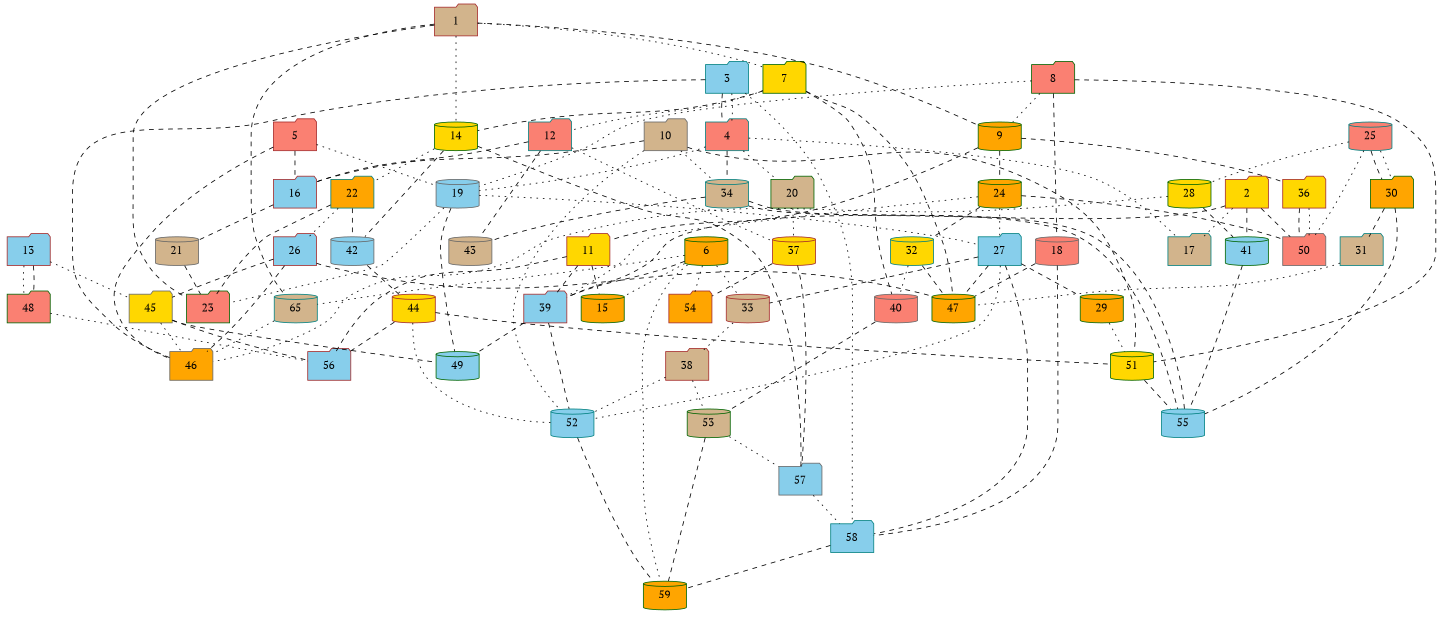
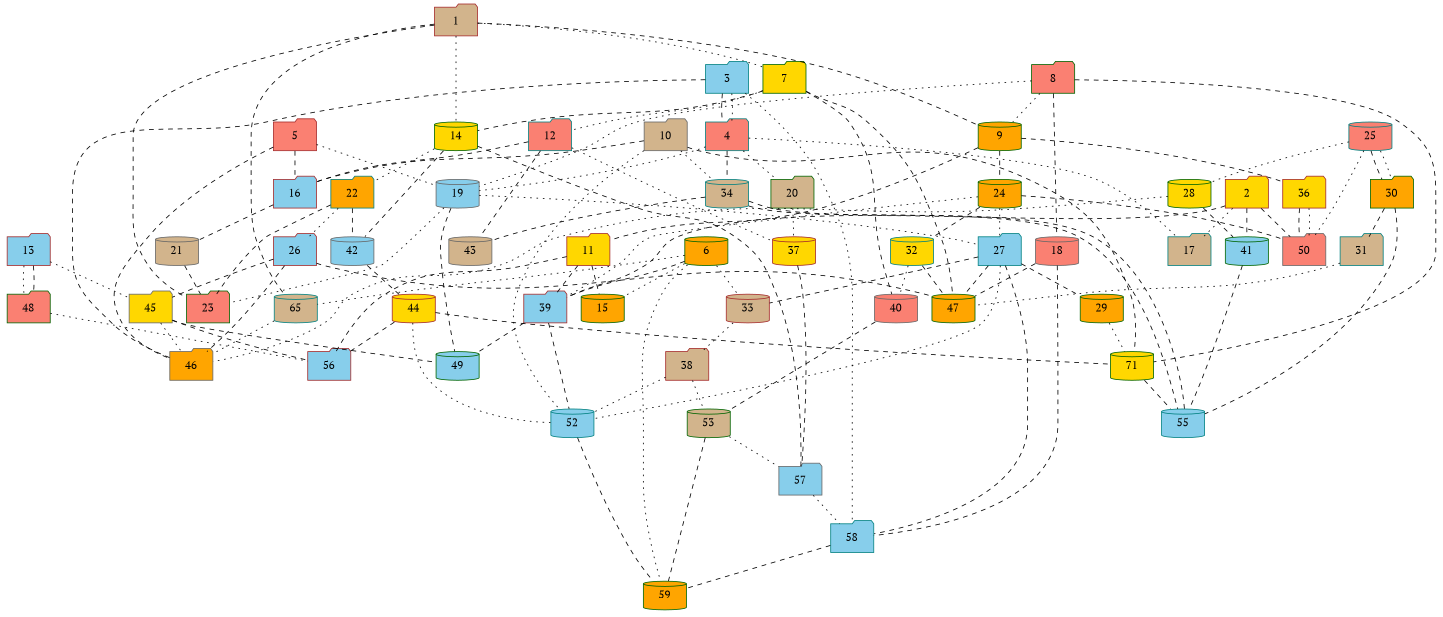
node "54": removed
node "51": label "51" -> "71"
